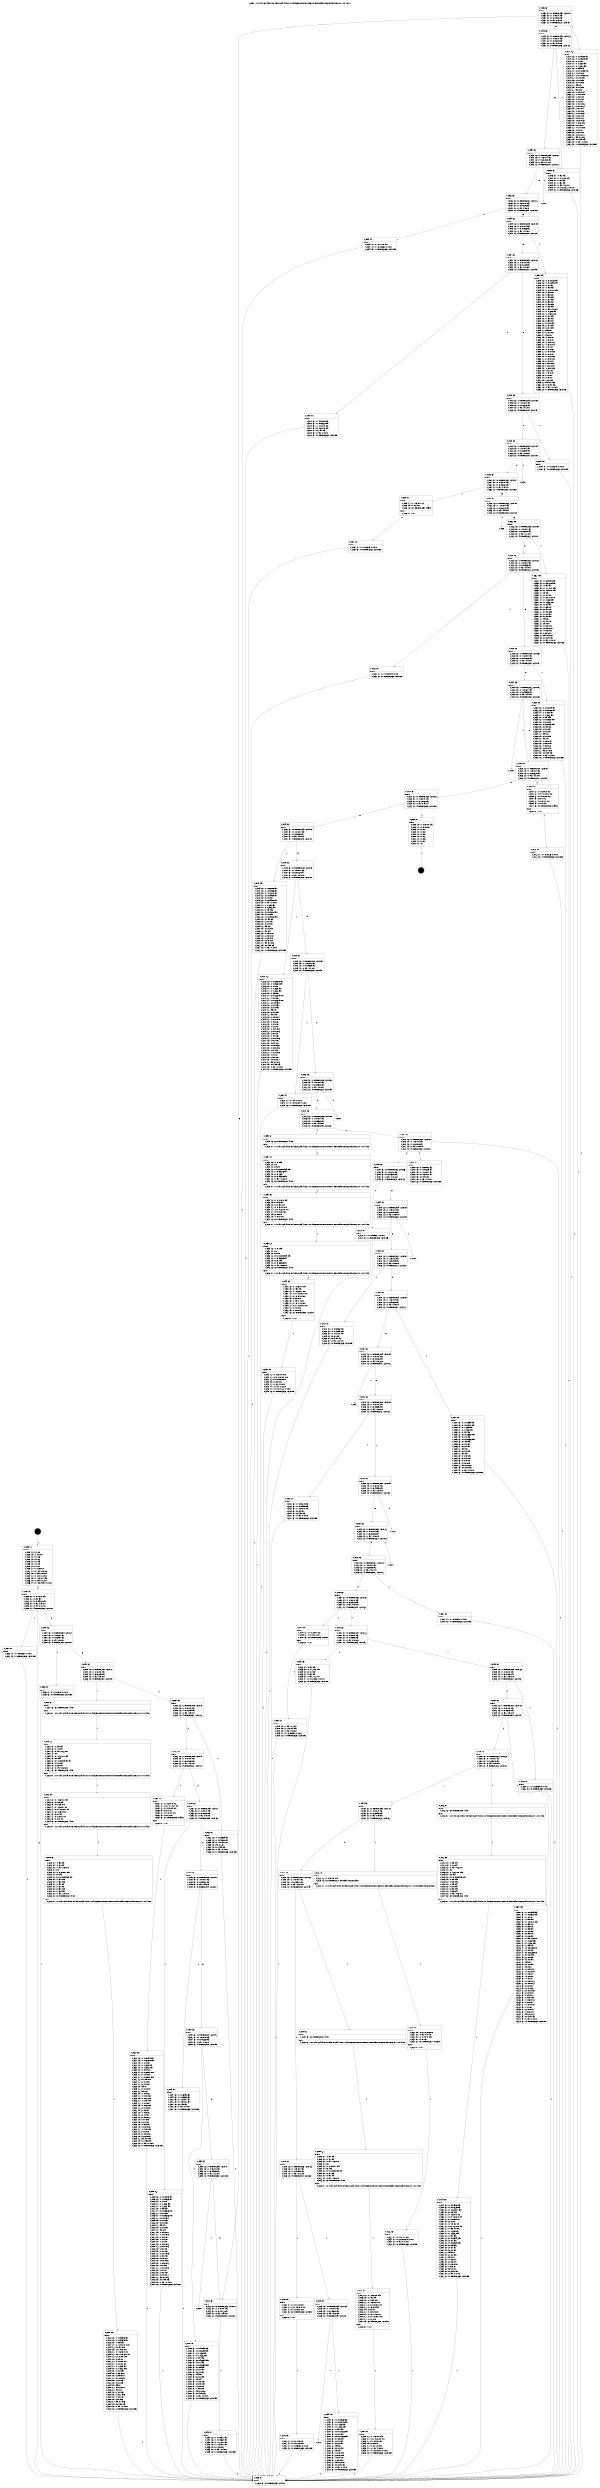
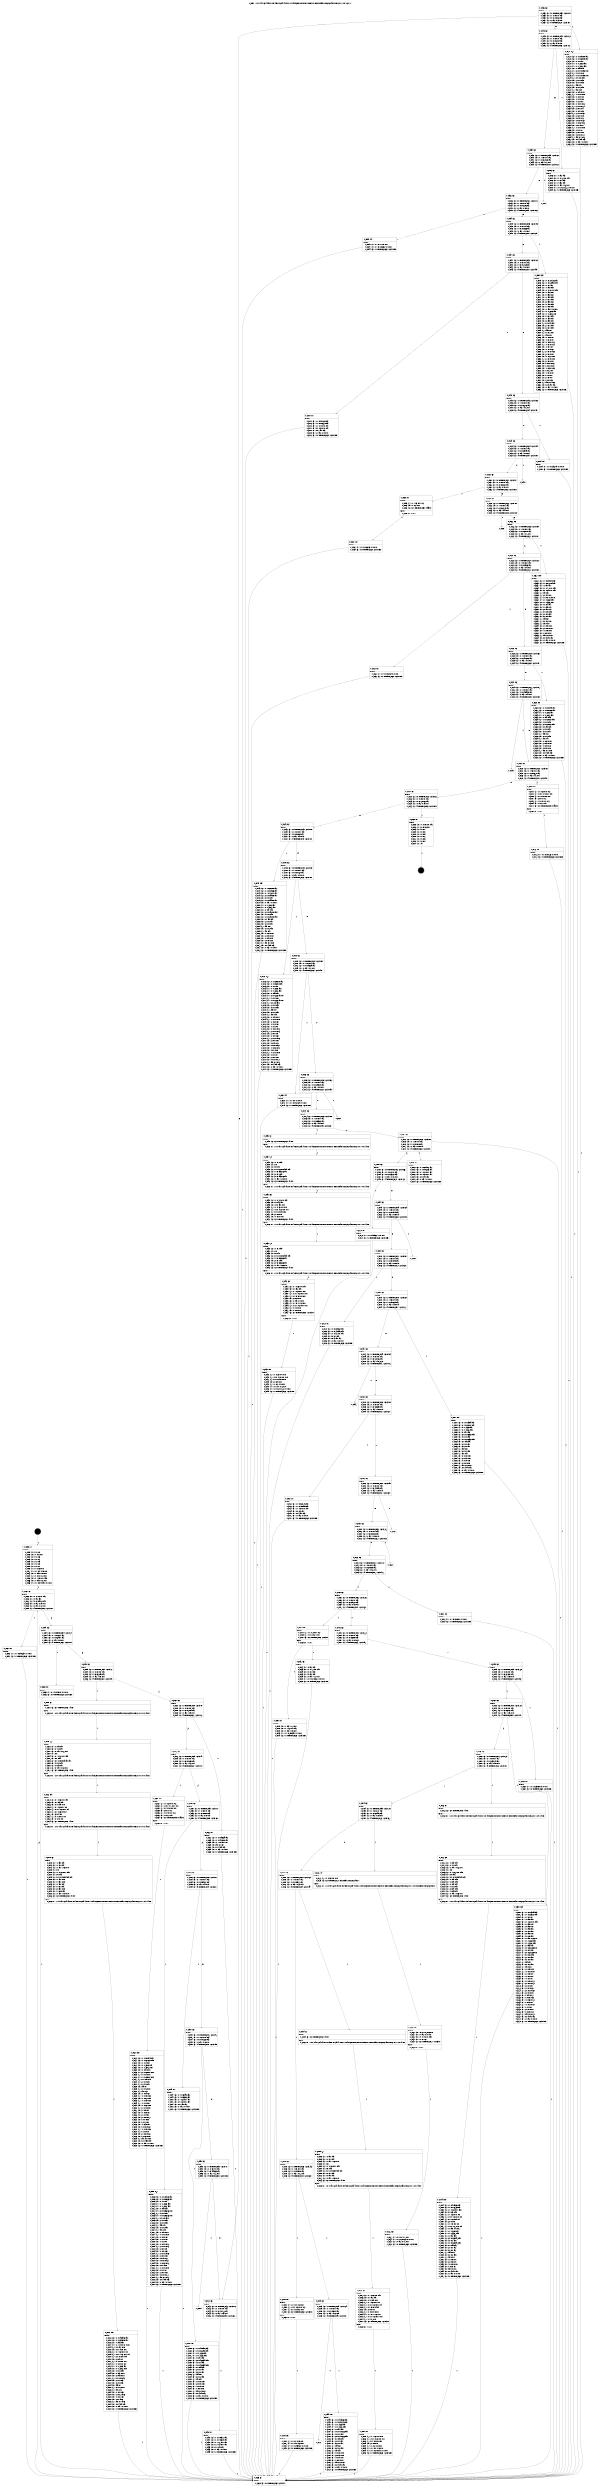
edge "0x401c7a [25]" -> "0x4026e4 [25]": now "0x401d7f [13]" -> "0x4026e4 [25]"
